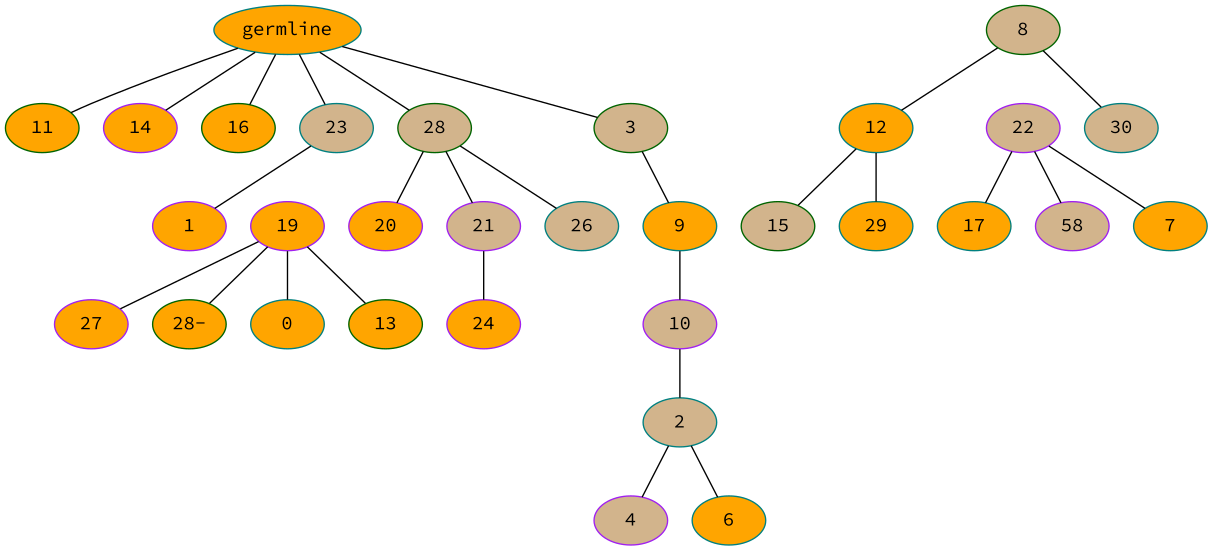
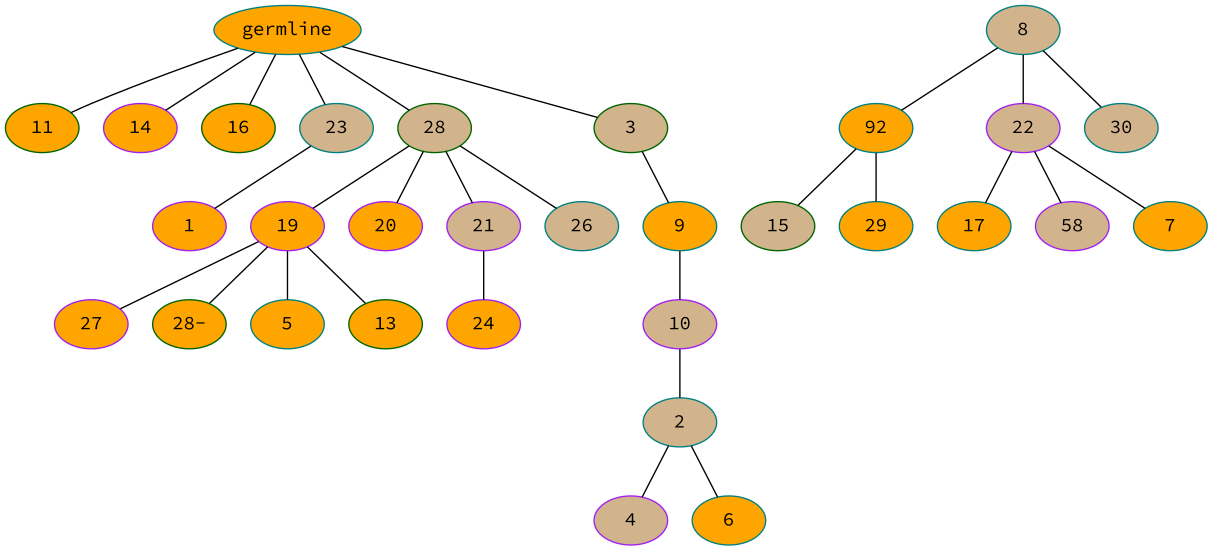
node "8": color darkgreen -> teal
edge "8" -- "22": added
node "12": label "12" -> "92"
edge "28" -- "19": added
node "0": label "0" -> "5"
